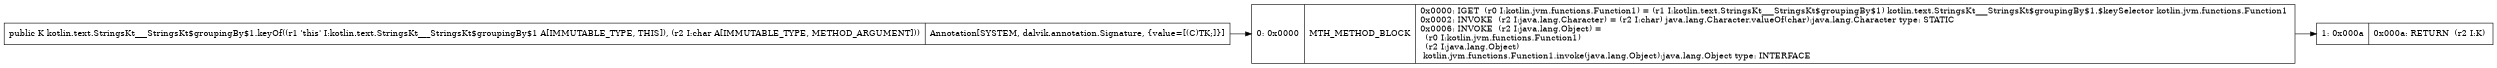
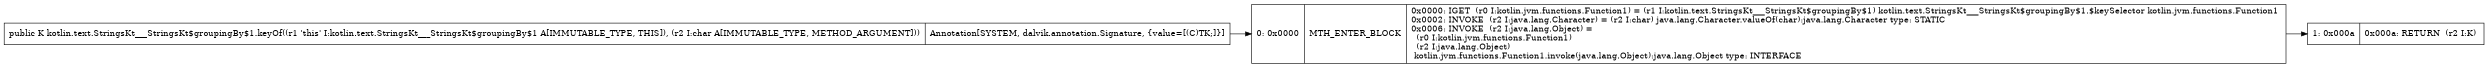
node "0: 0x0000": text "MTH_METHOD_BLOCK" -> "MTH_ENTER_BLOCK"
